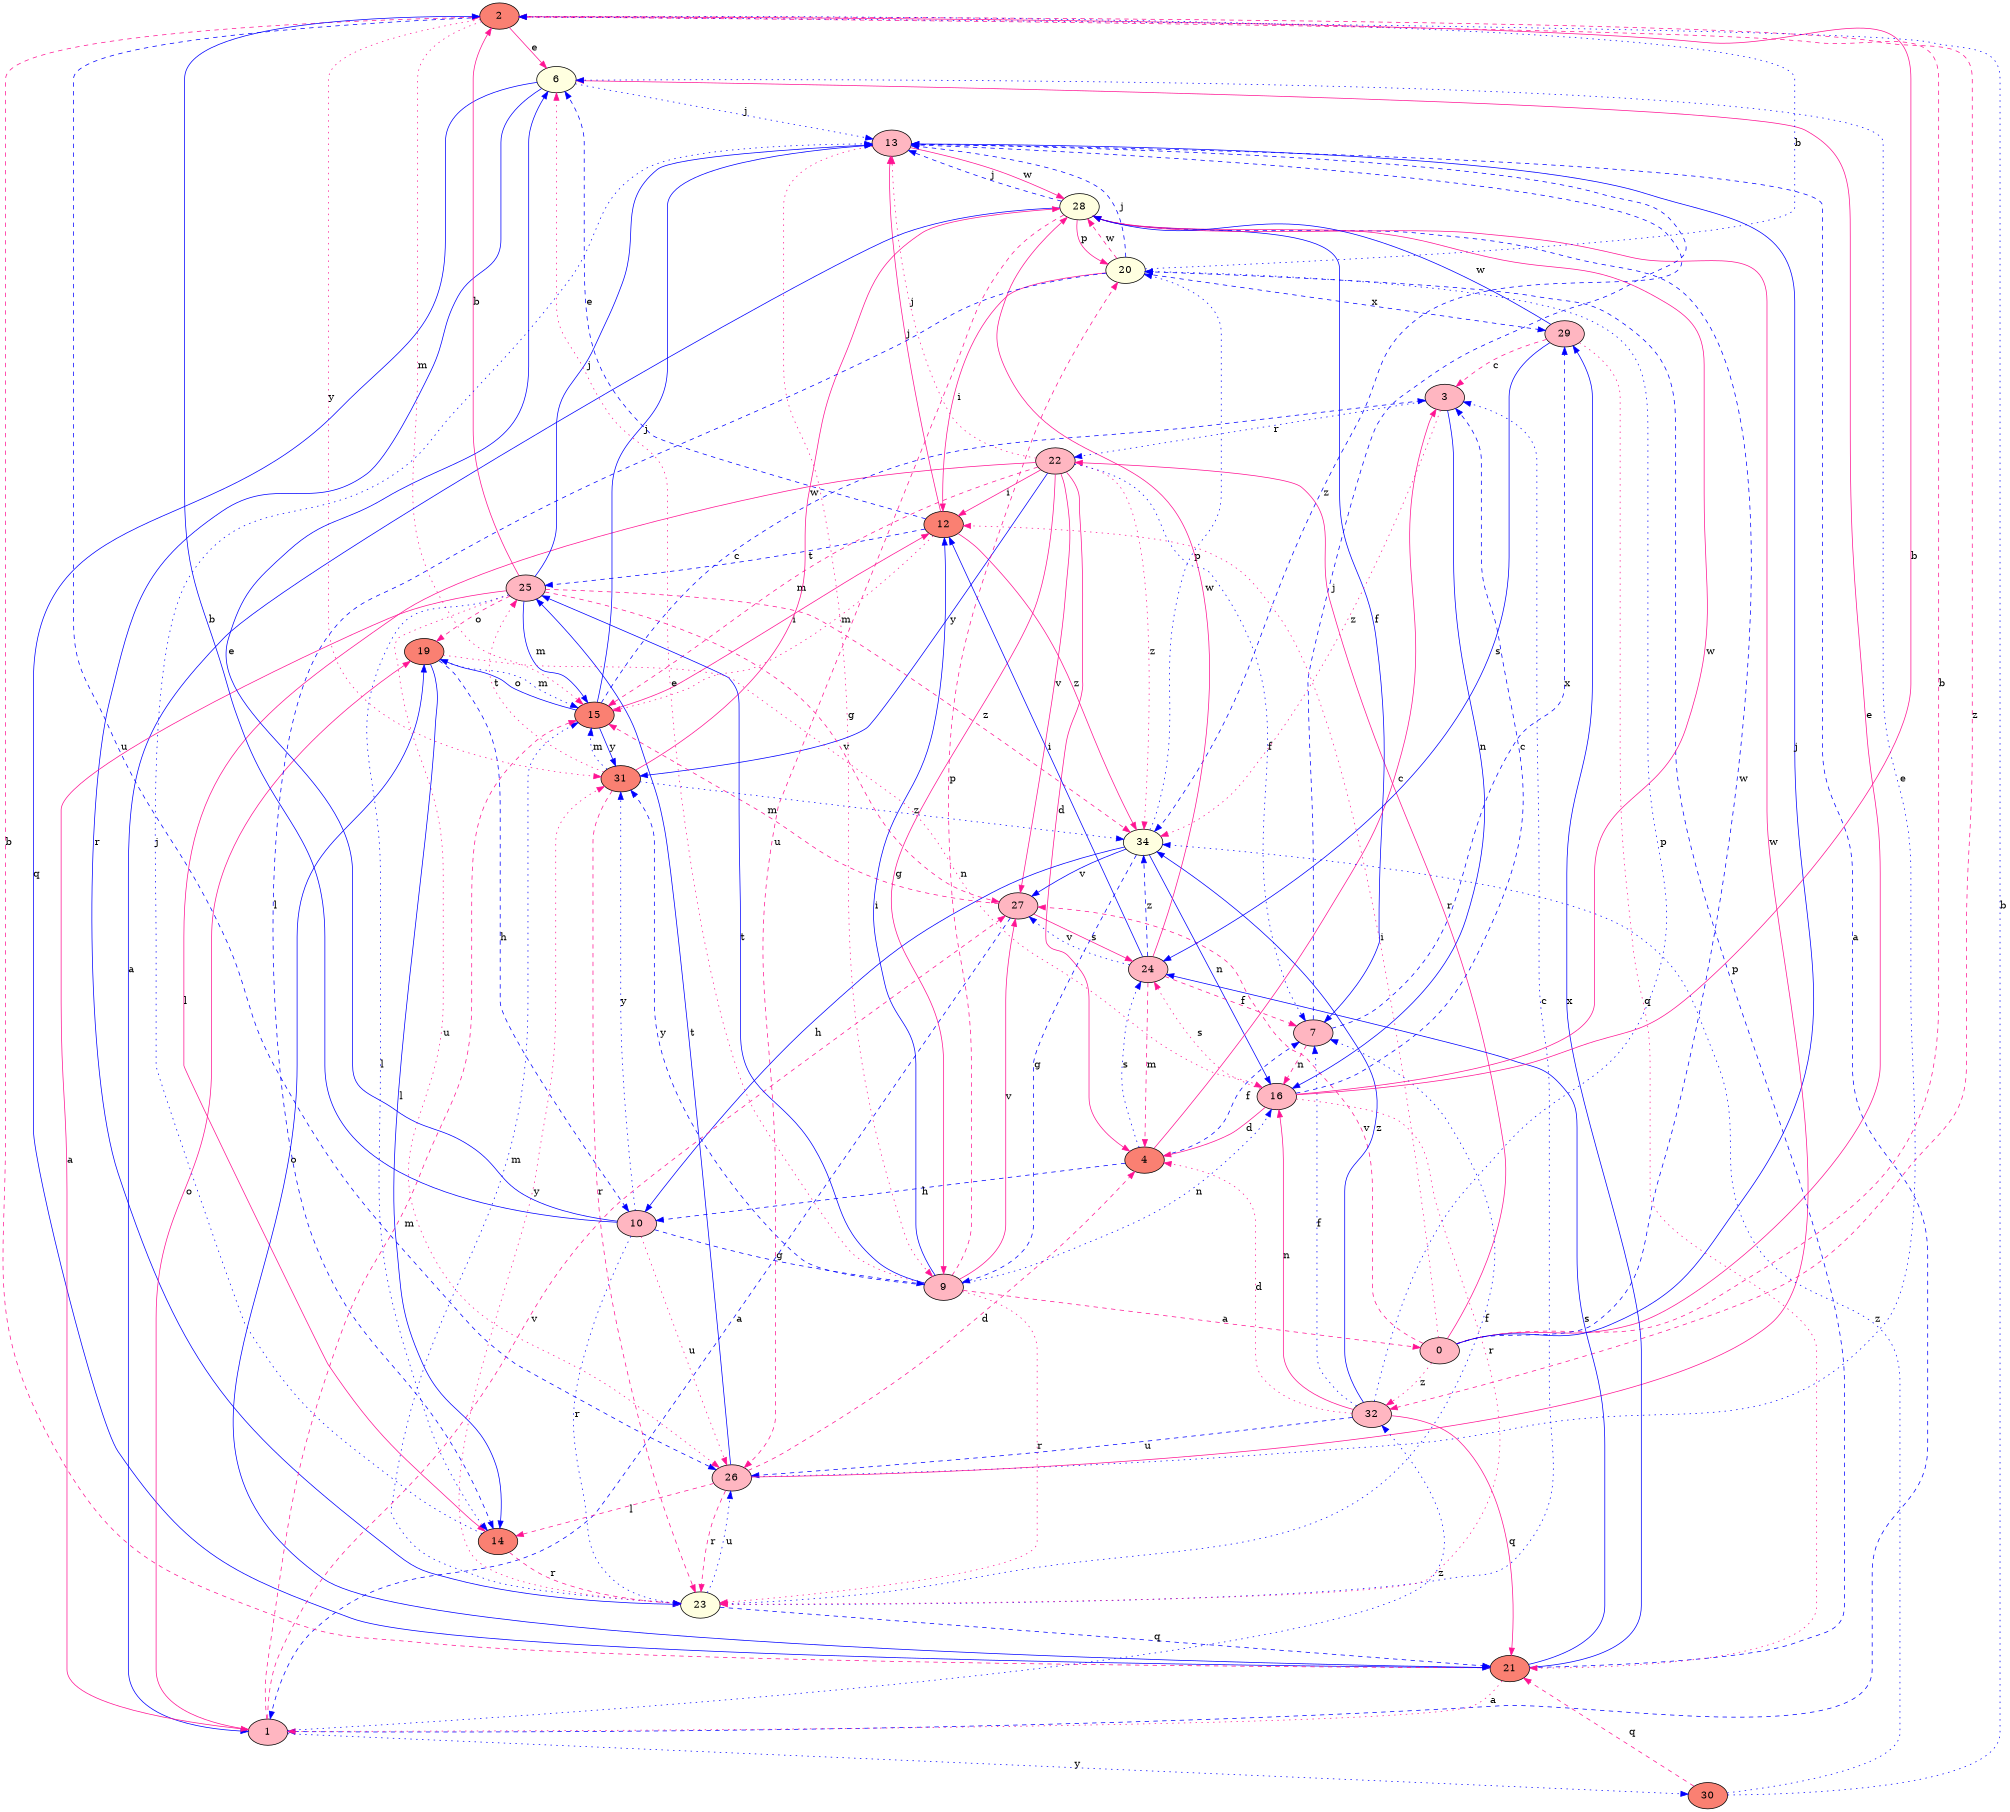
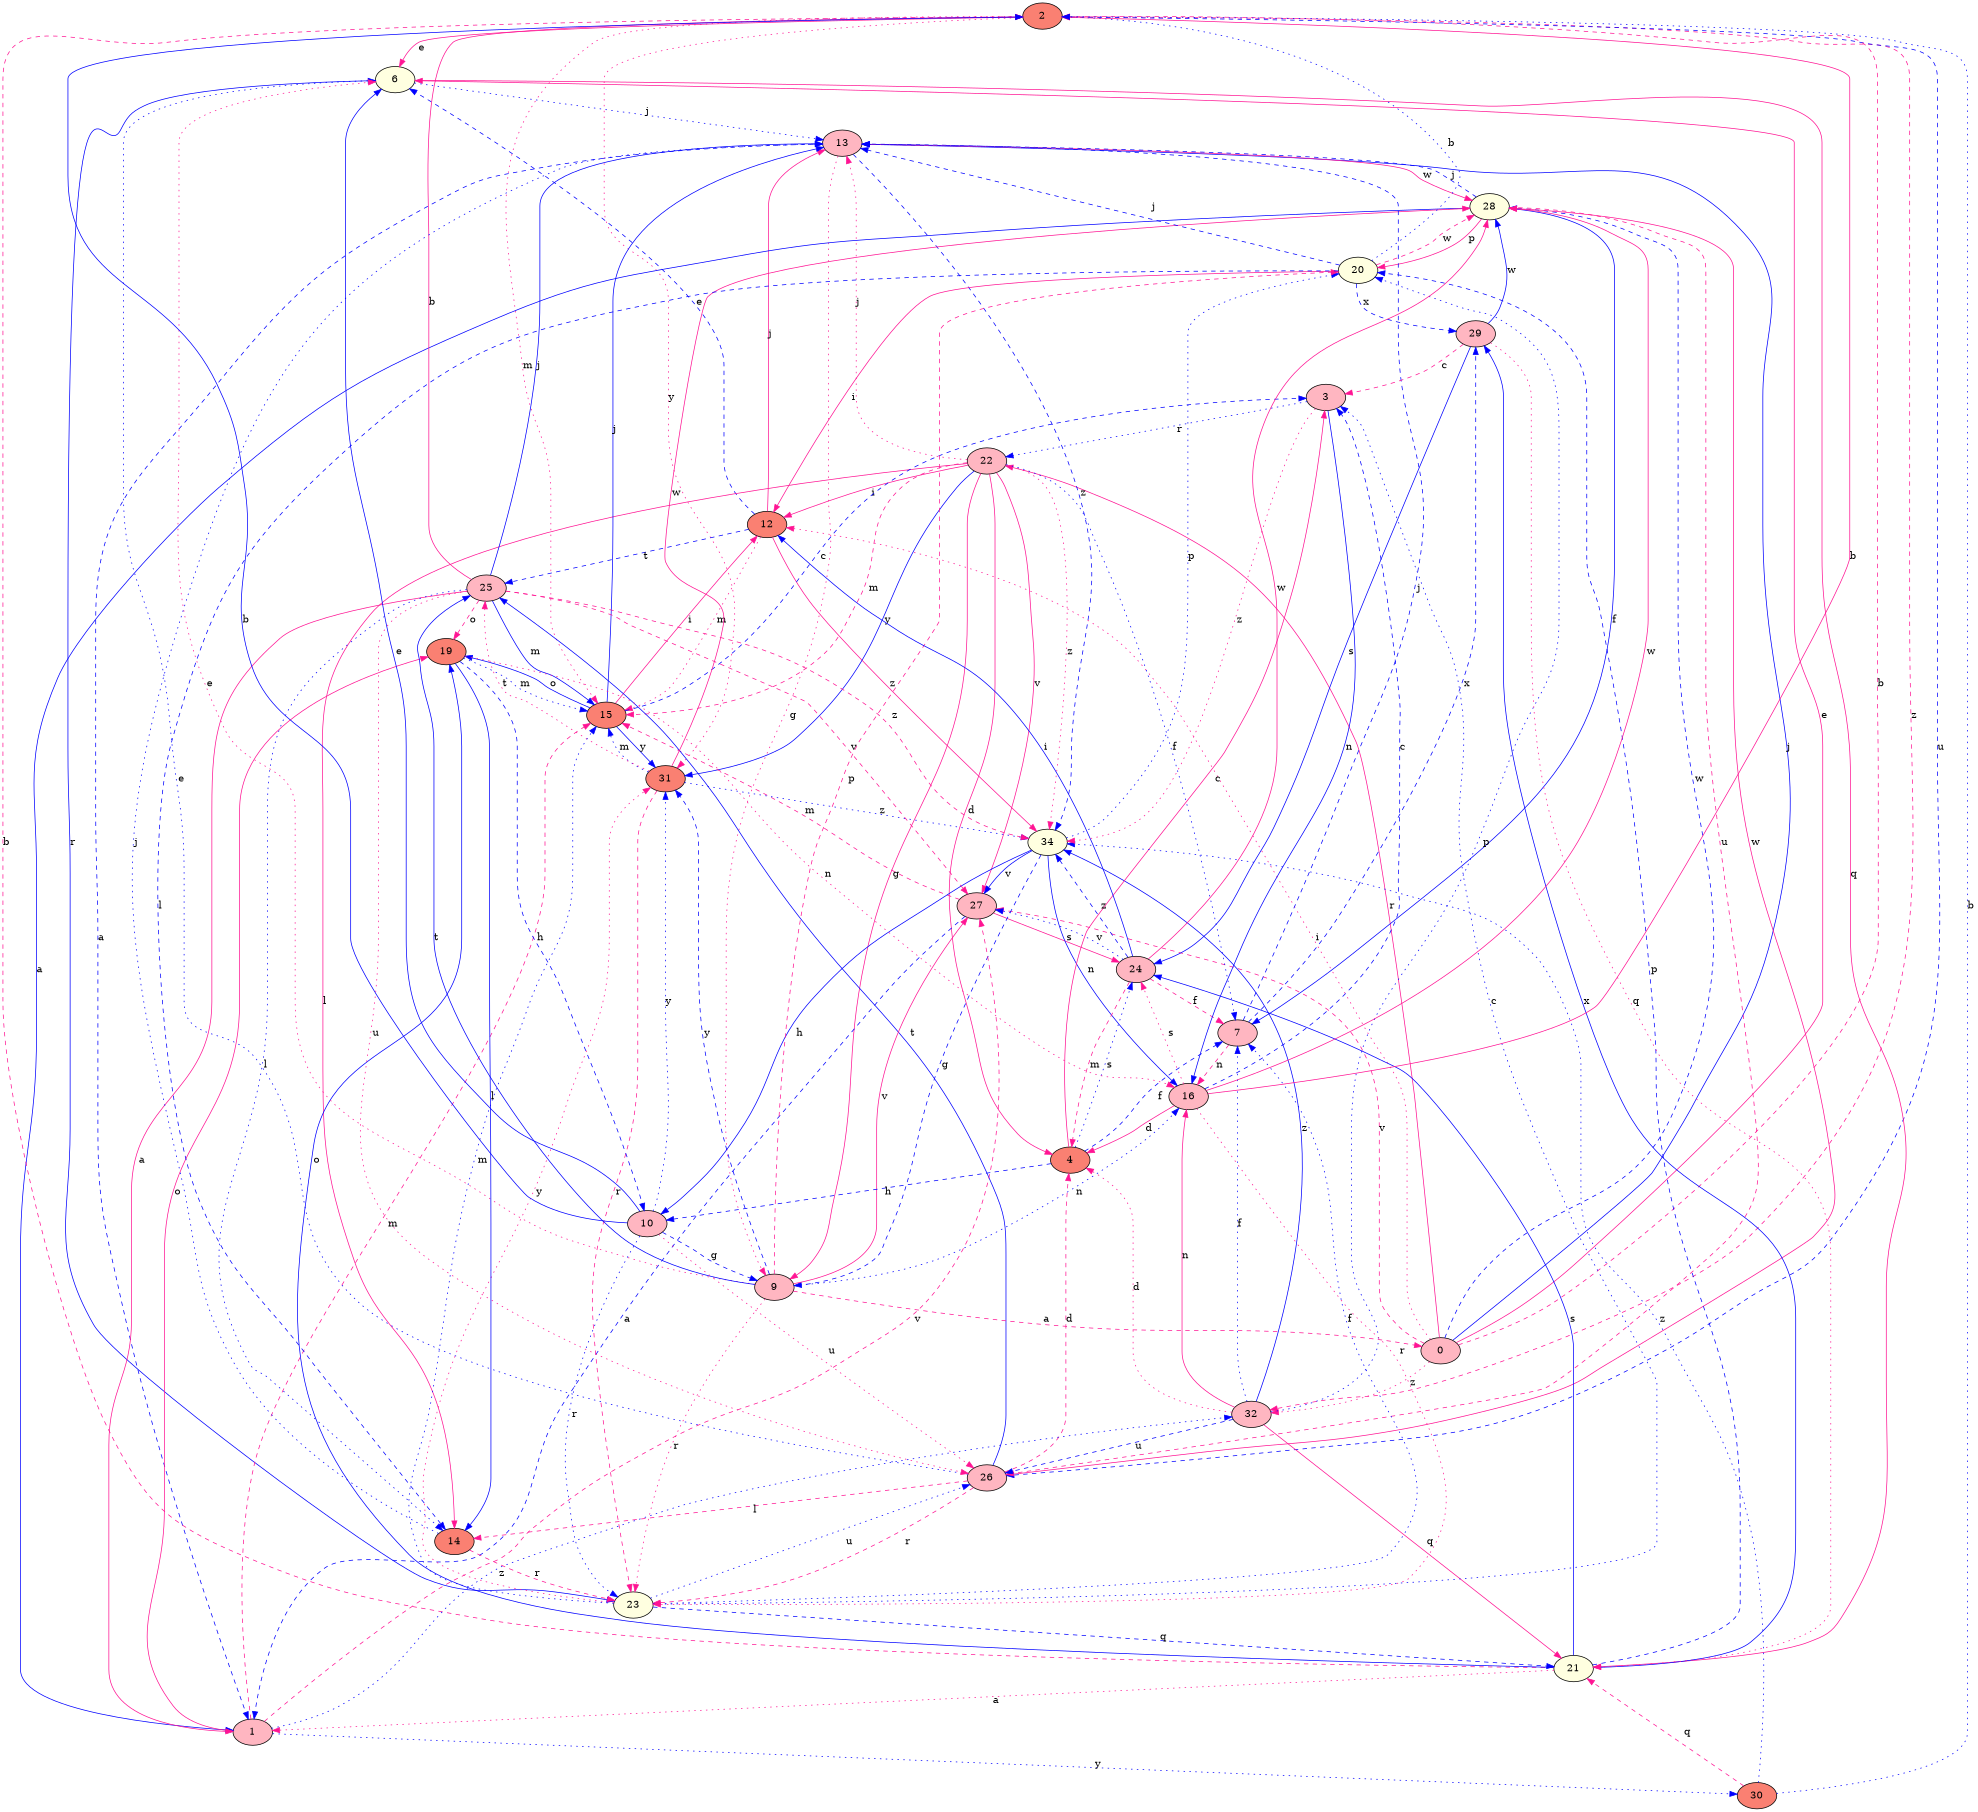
edge "9" -> "12": removed, label "i"
edge "6" -> "21": color blue -> deeppink
node "21": fillcolor salmon -> lightyellow
